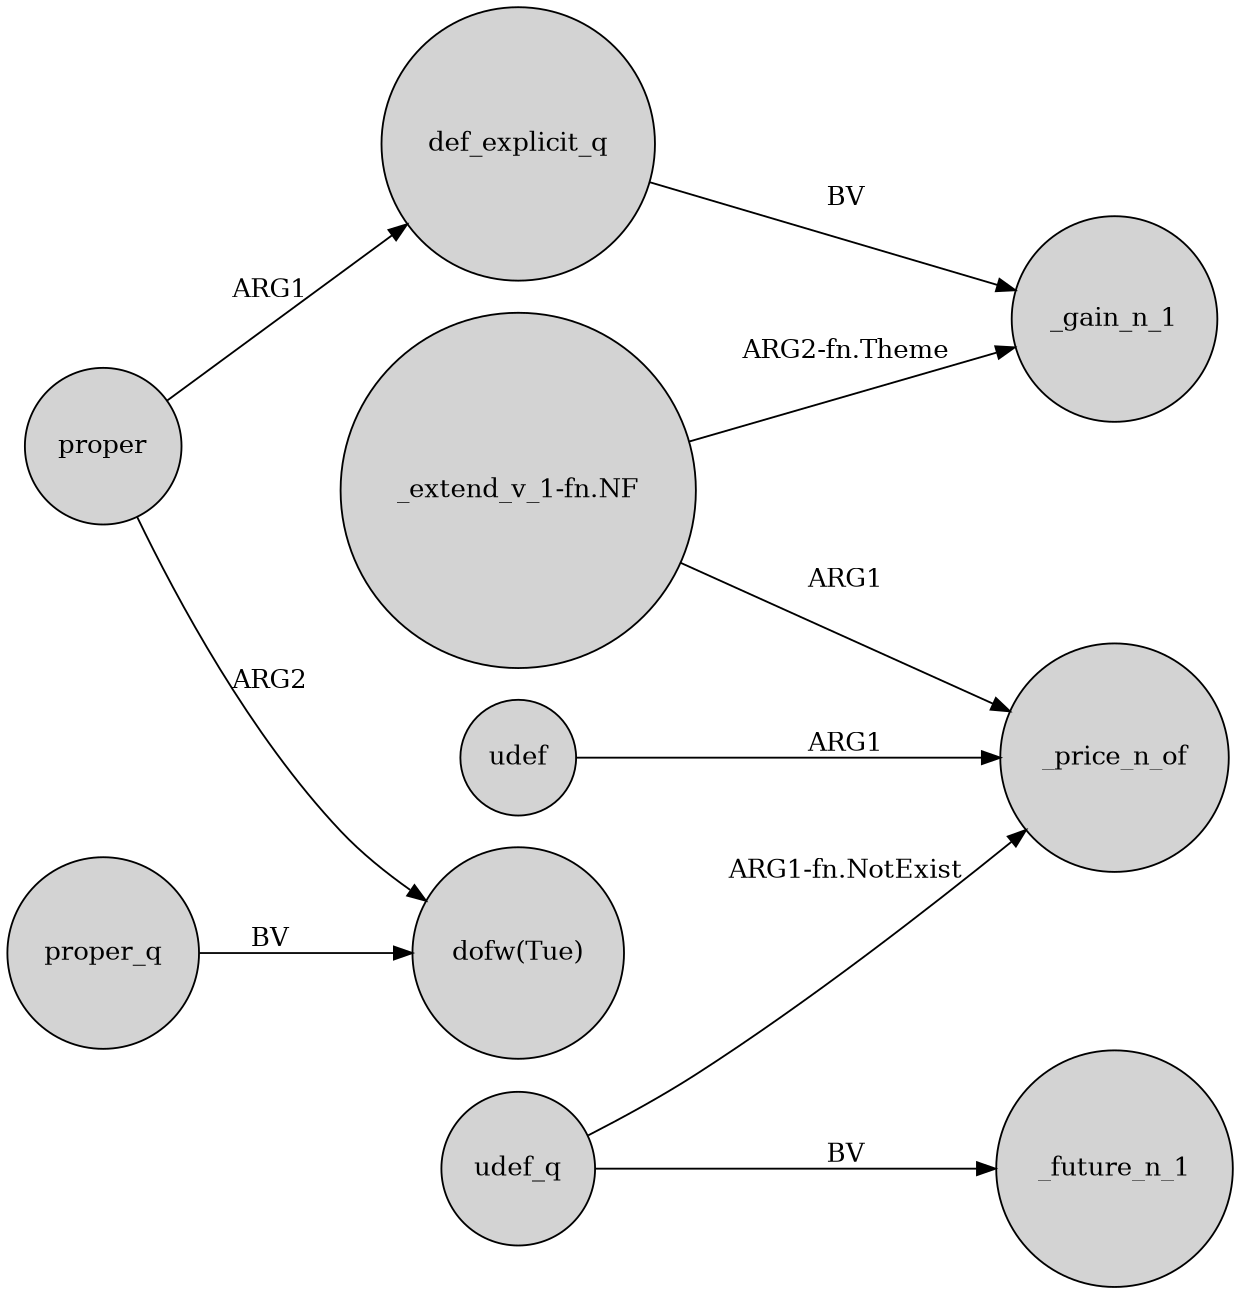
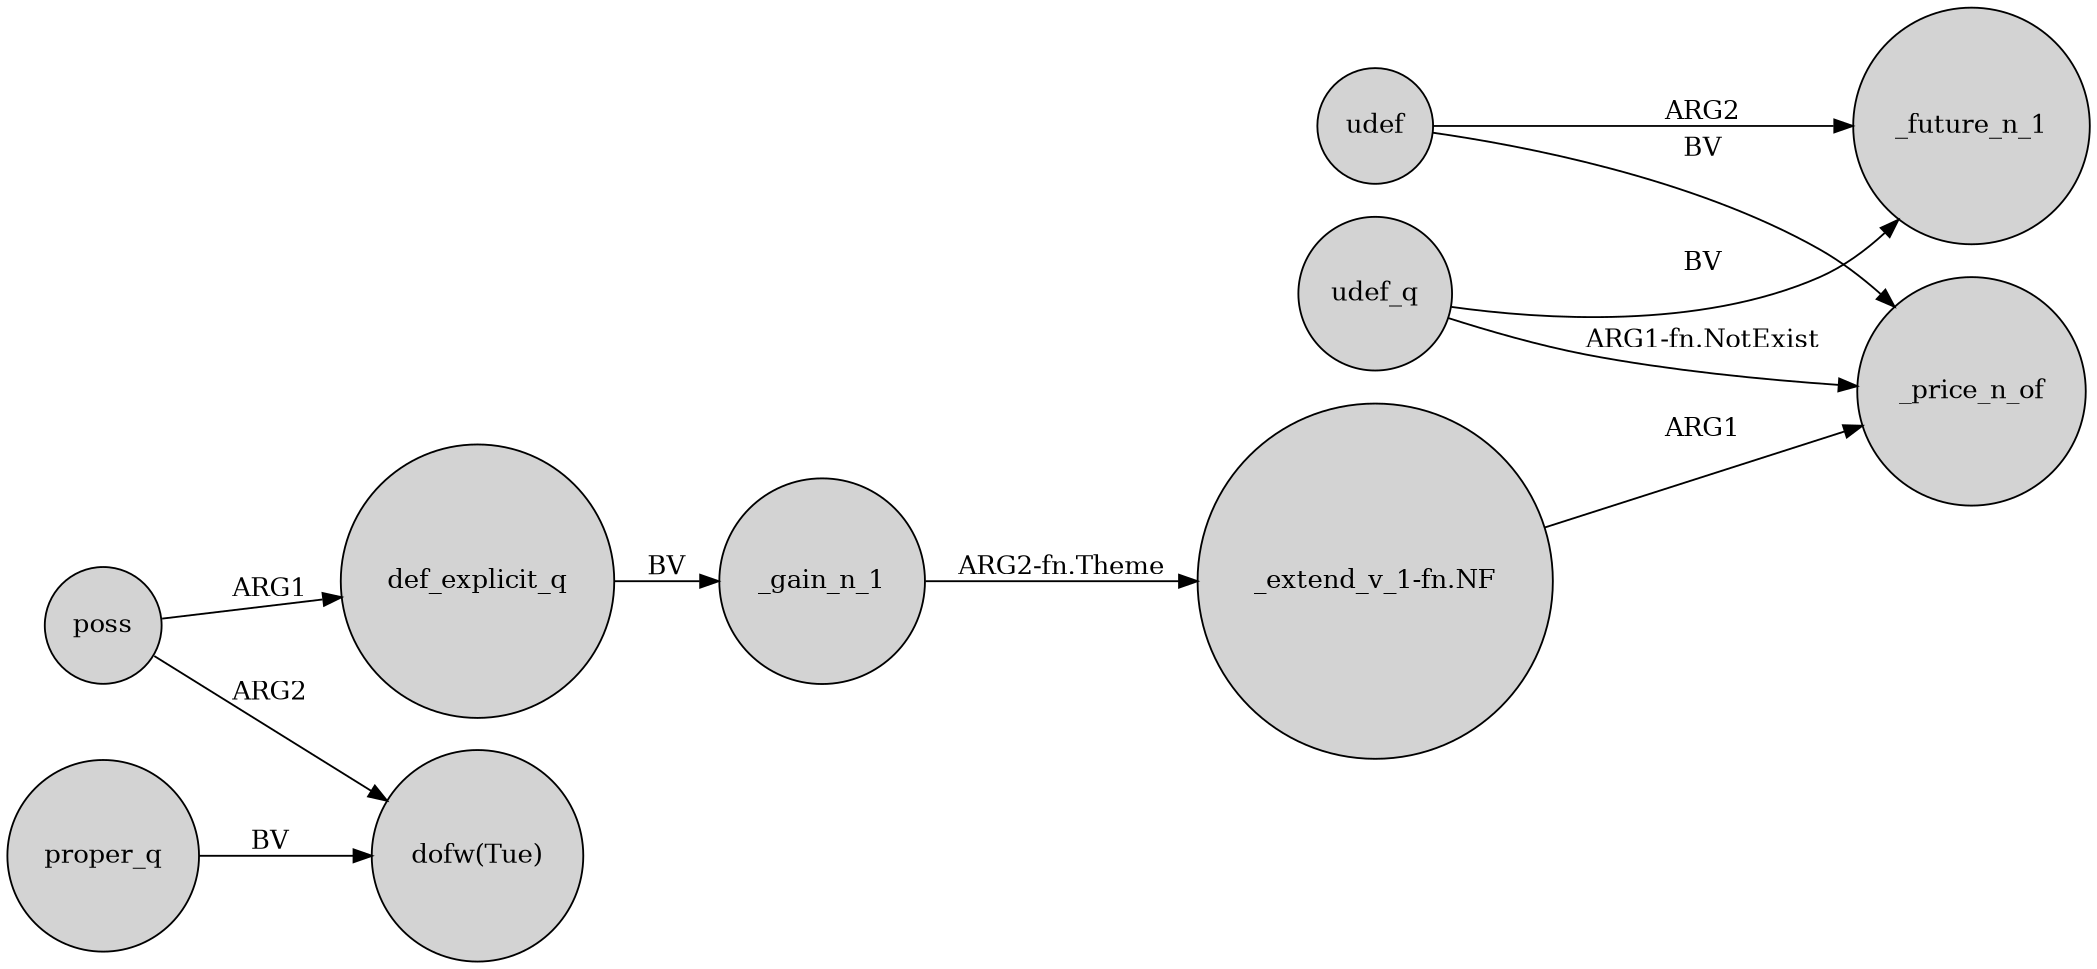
edge "udef" -> "_future_n_1": added, label "ARG2"
edge "_extend_v_1-fn.NF" -> "_gain_n_1": reversed
node "proper": label "proper" -> "poss"
edge "udef" -> "_price_n_of": label "ARG1" -> "BV"
